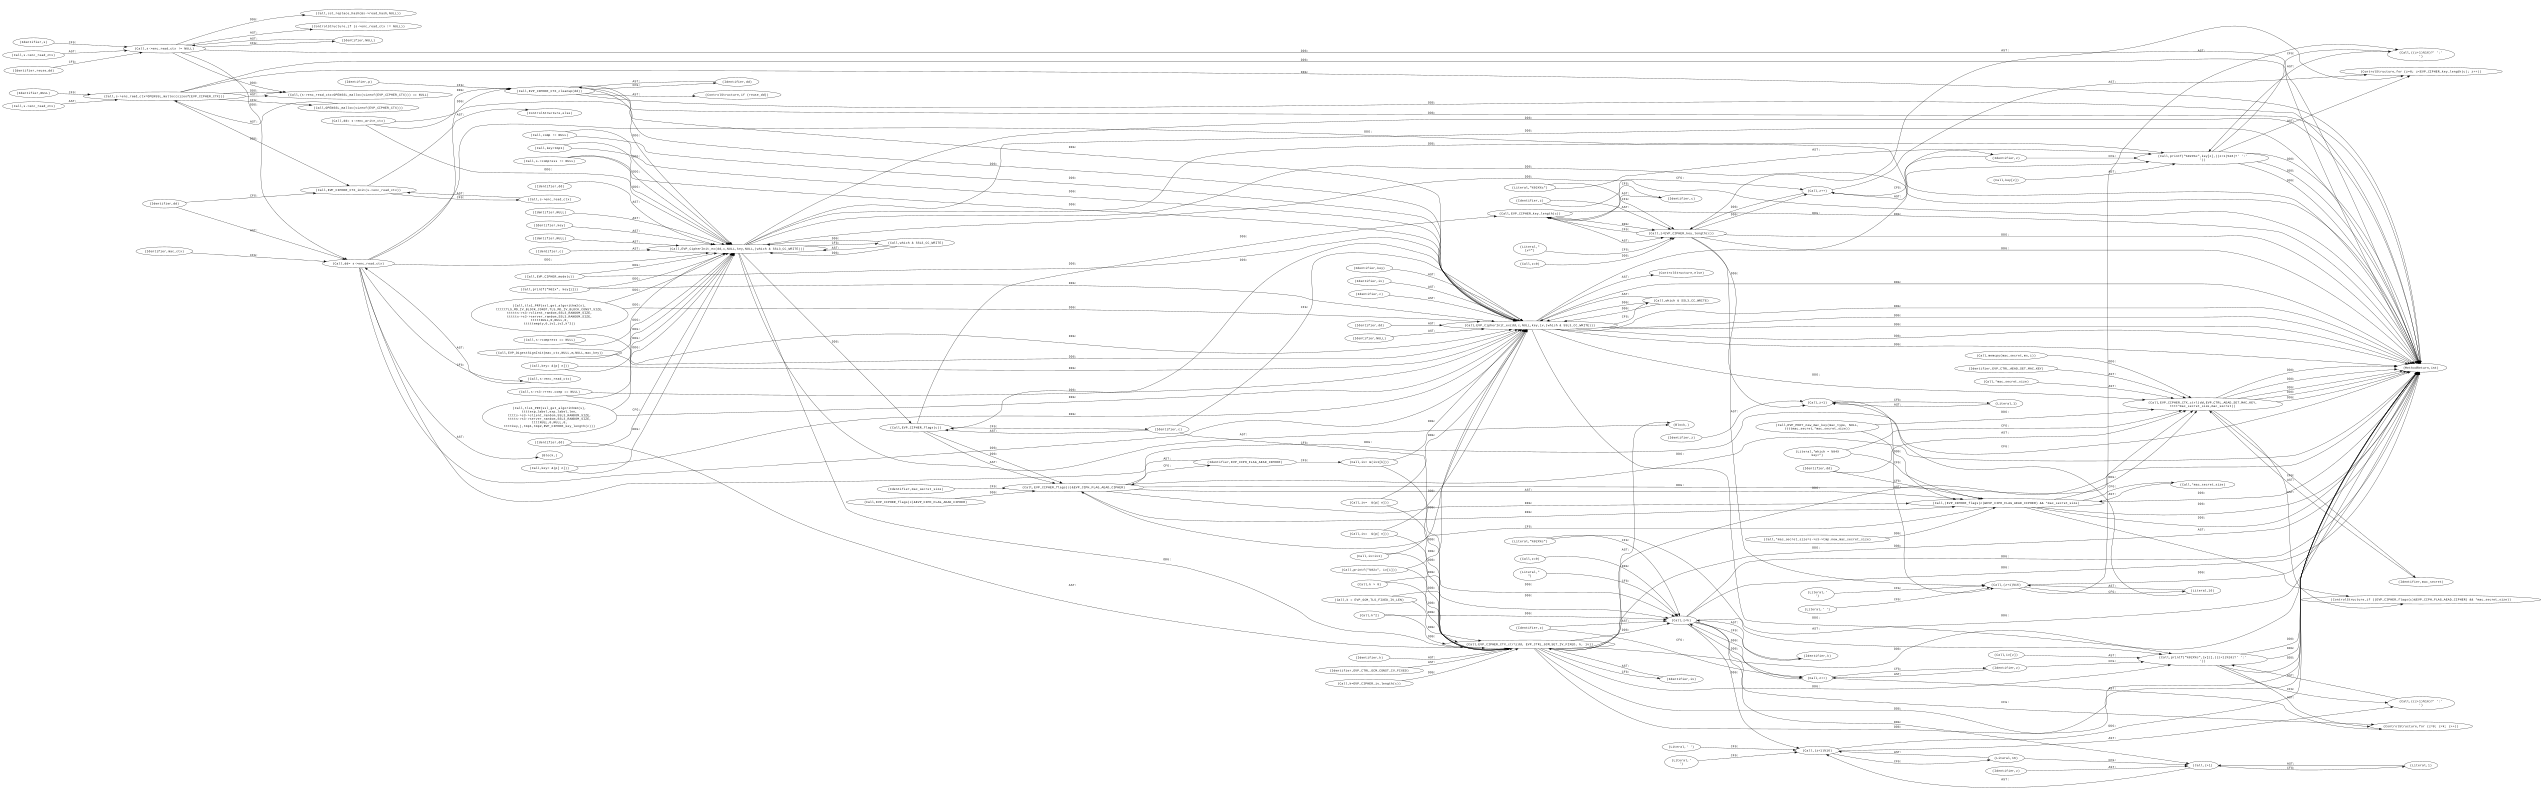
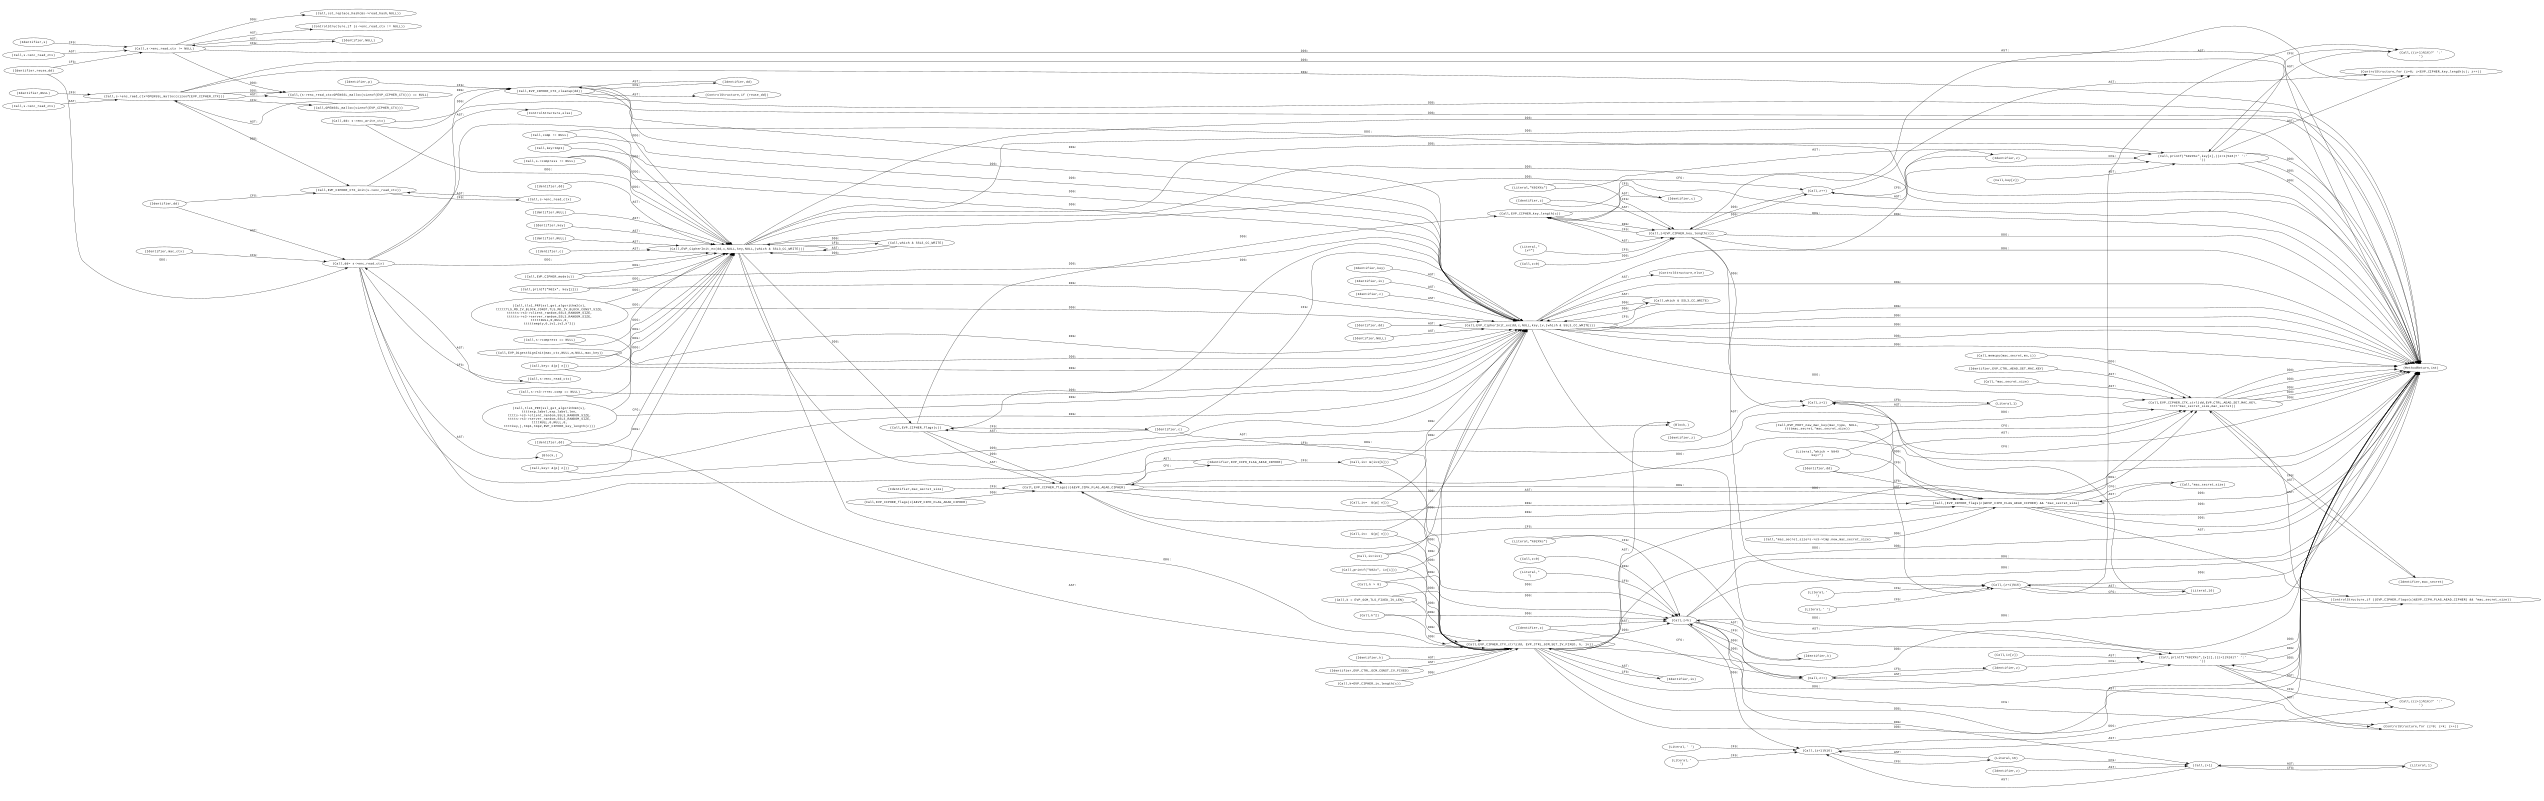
edge "(Call,s->enc_read_ctx != NULL)" -> "(Call,dd= s->enc_read_ctx)": now "(Identifier,reuse_dd)" -> "(Call,dd= s->enc_read_ctx)"
